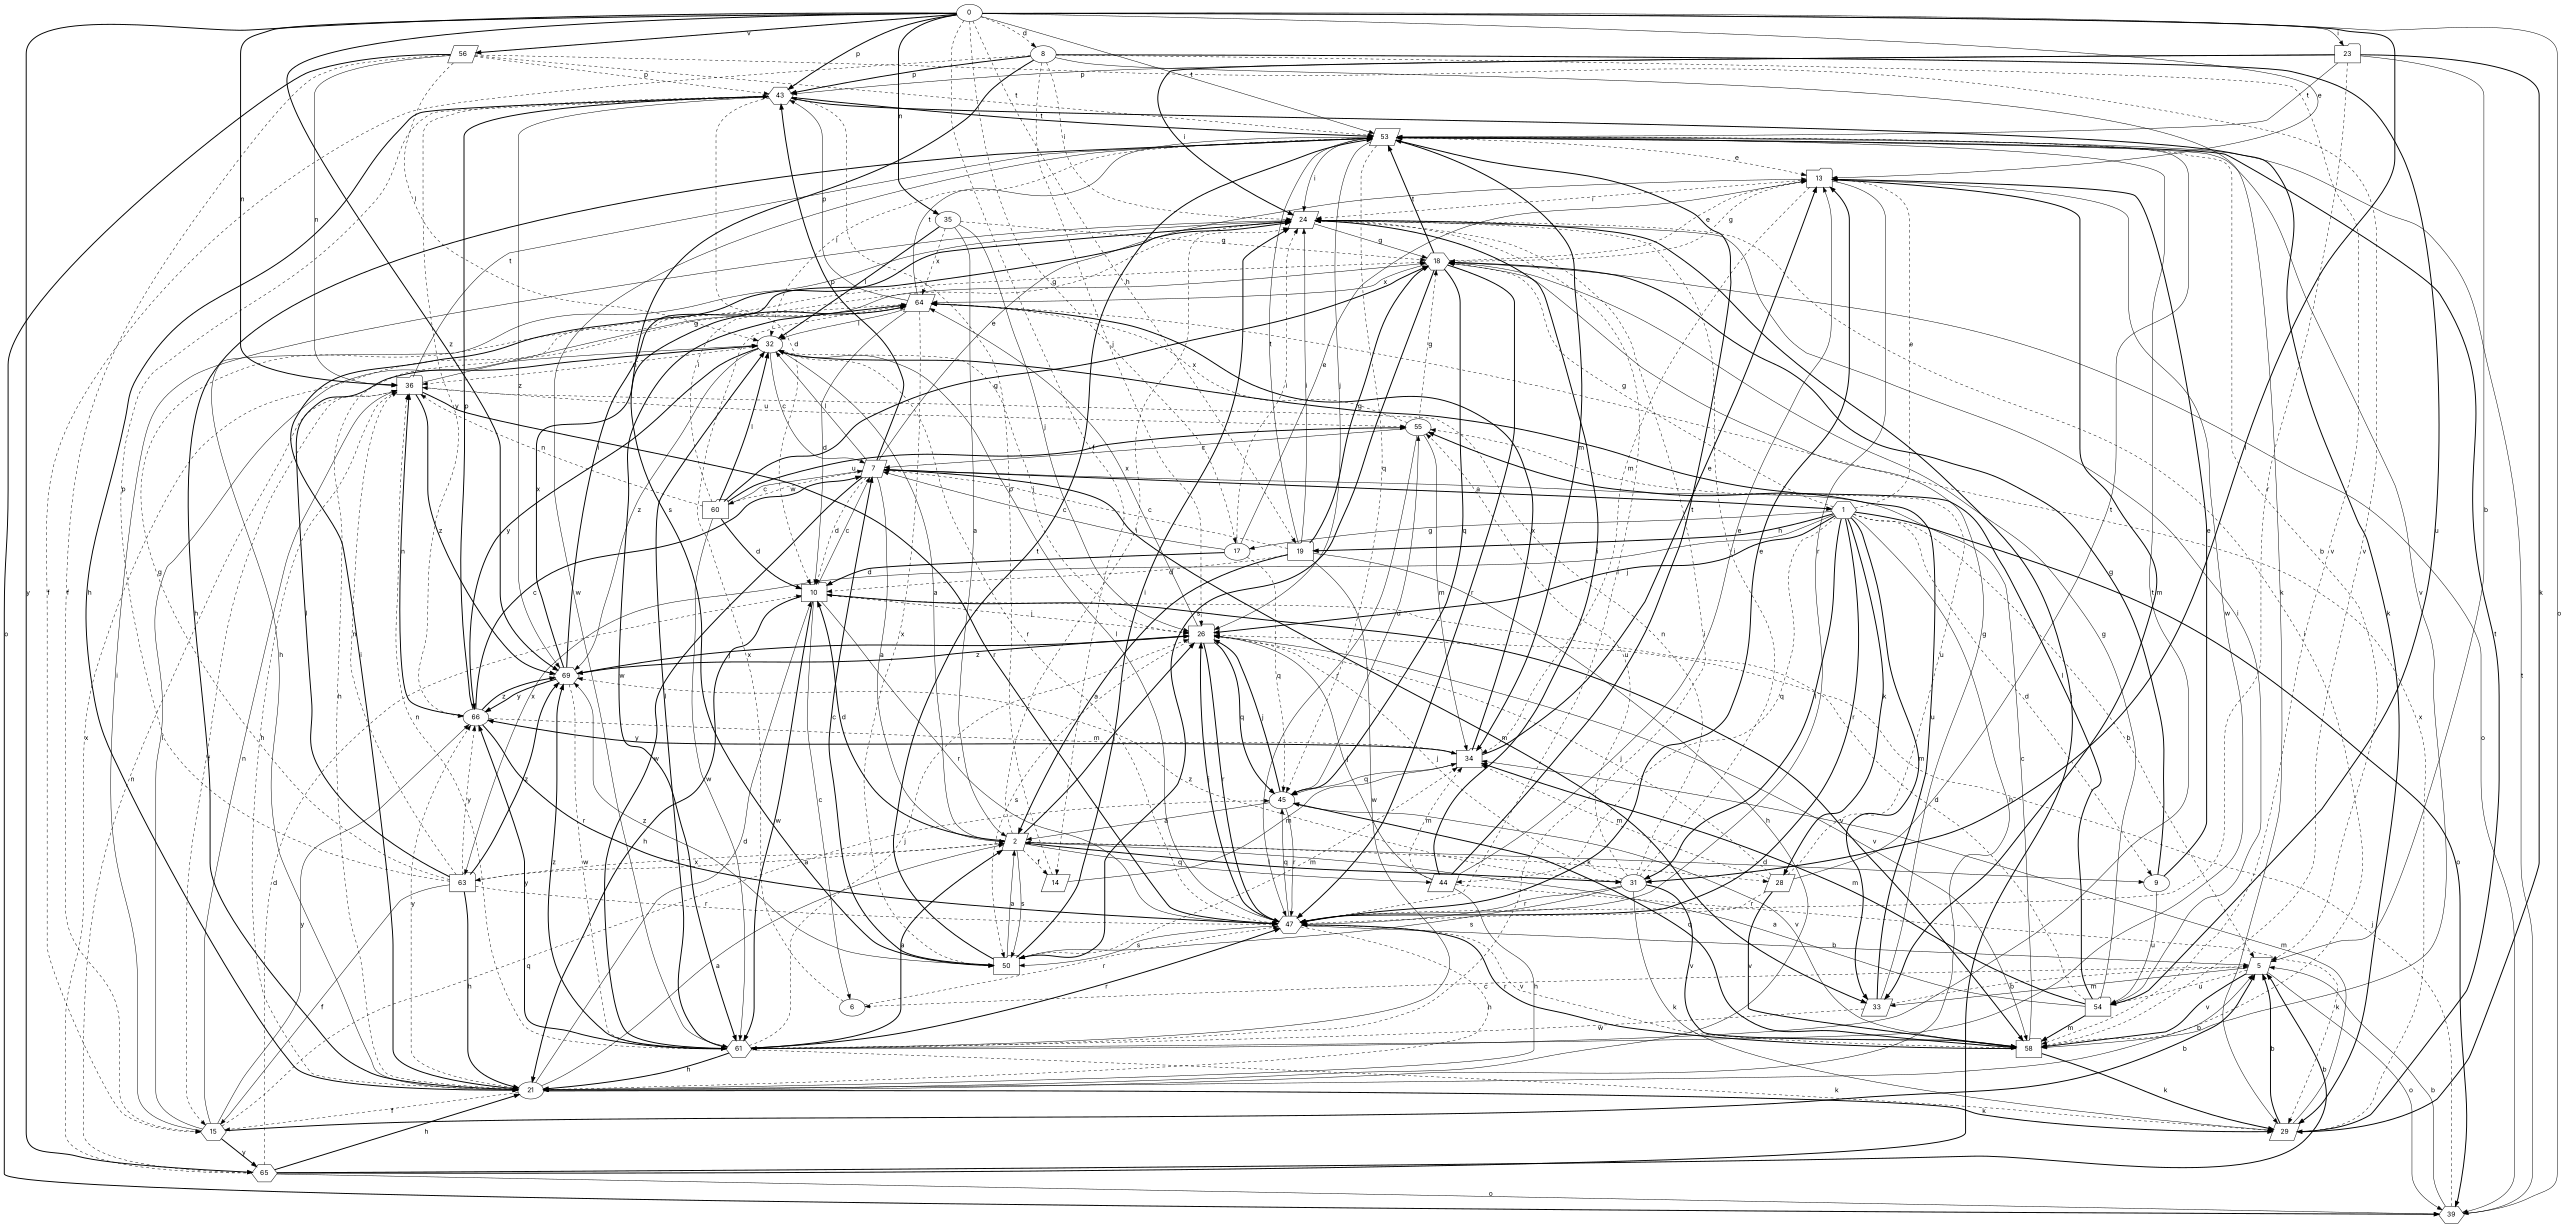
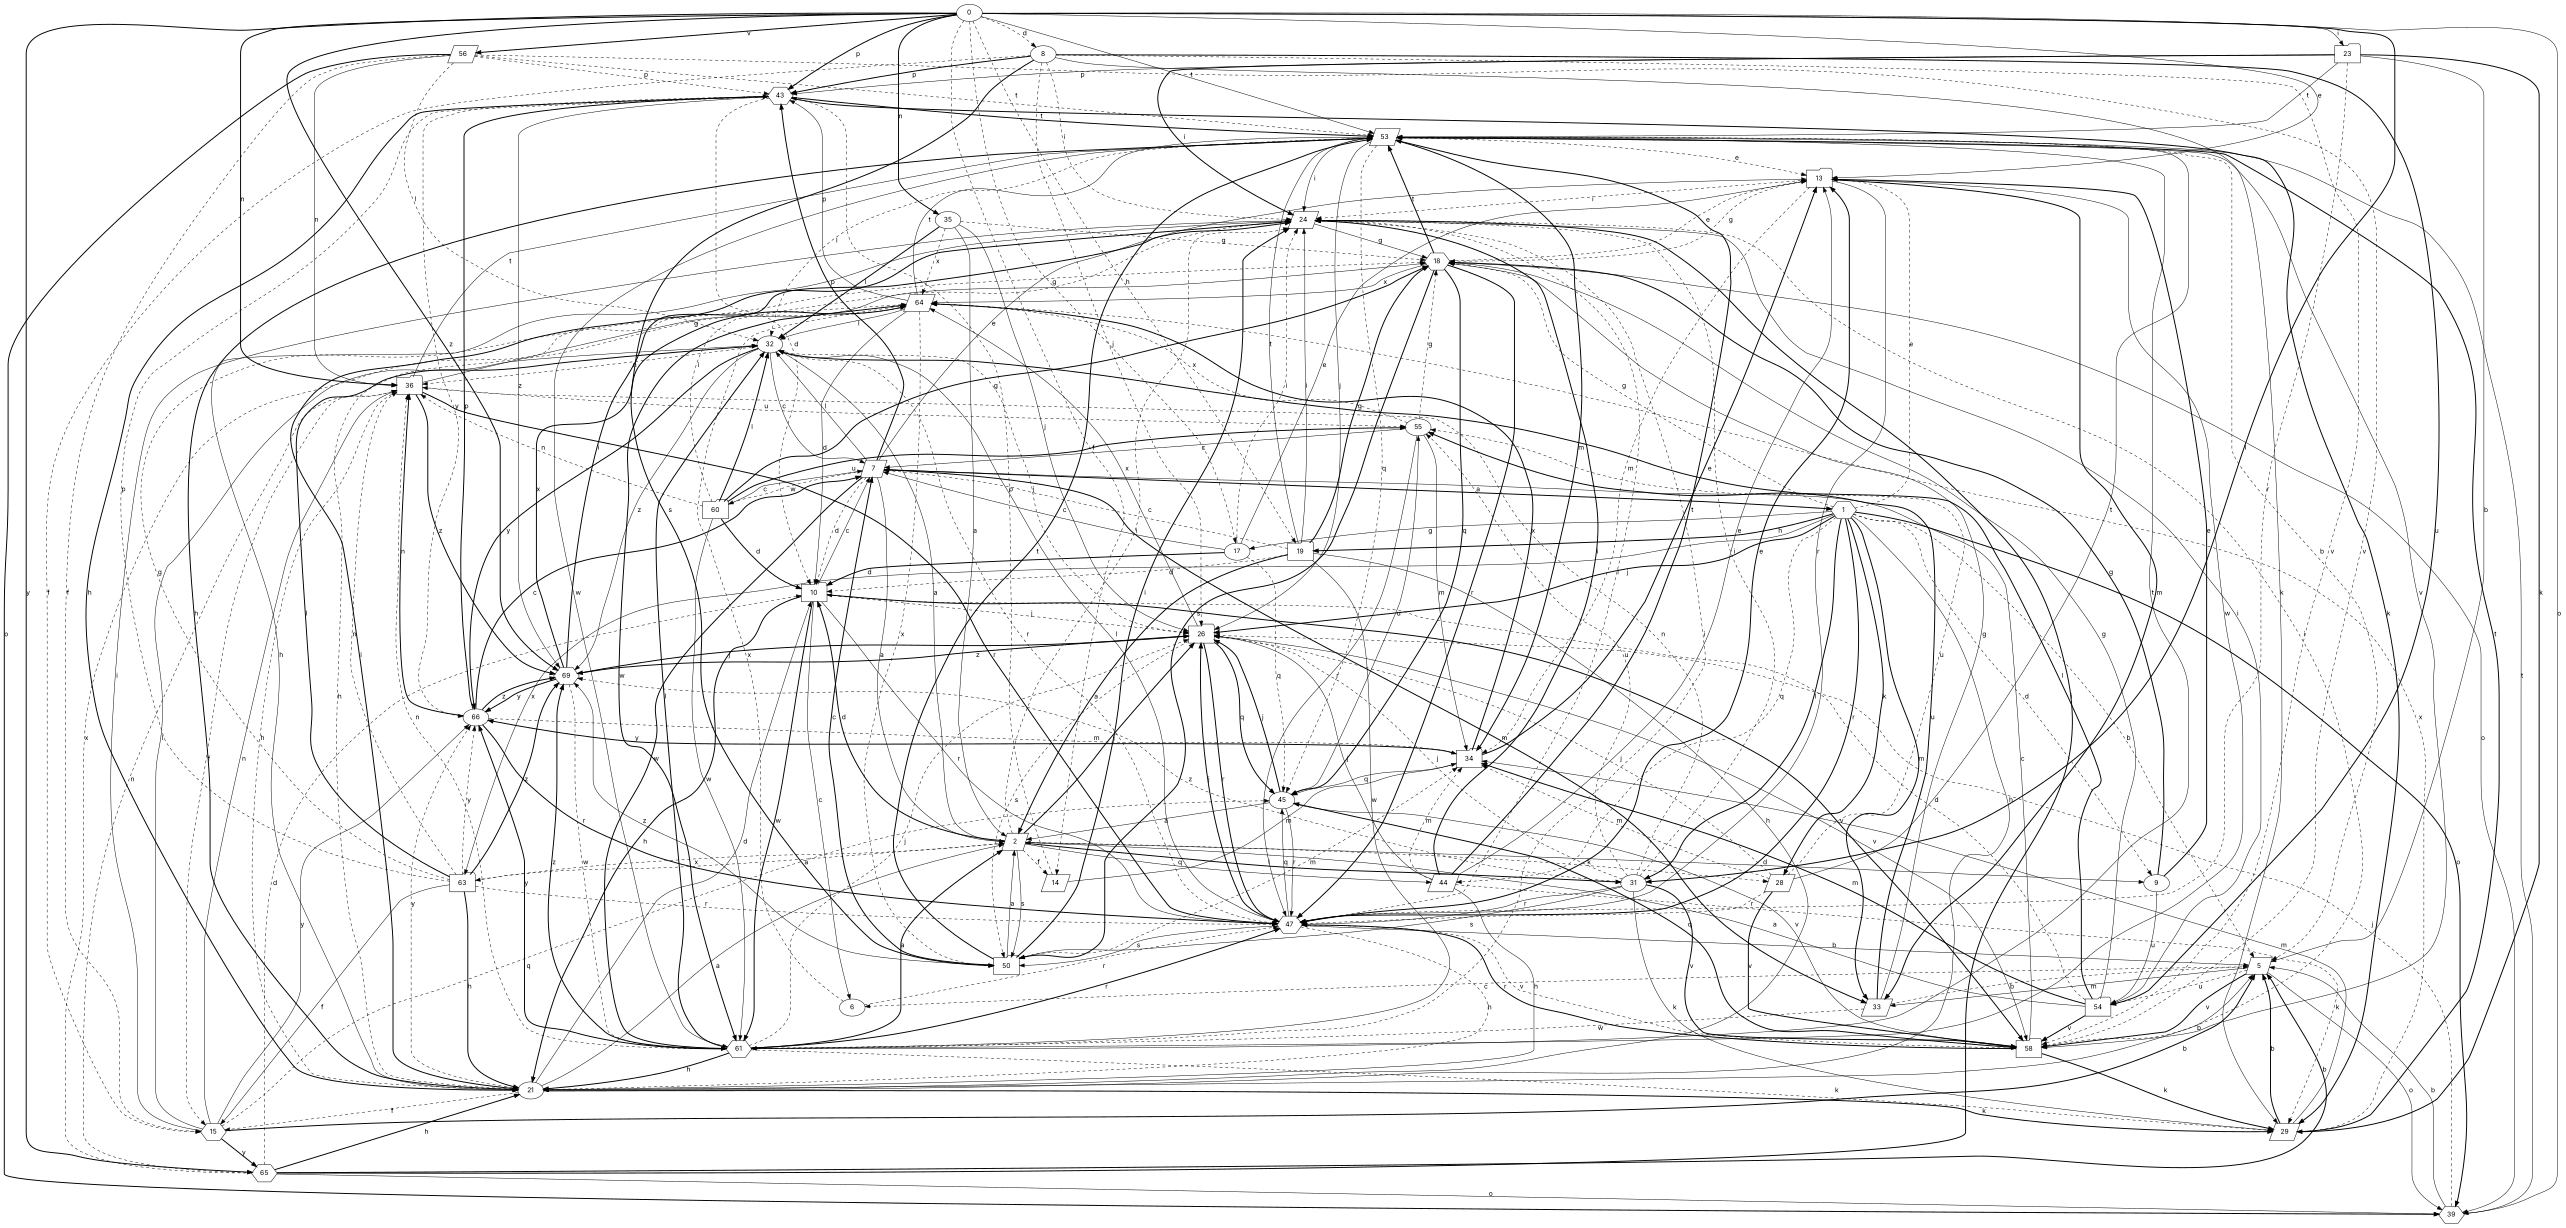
edge "54" -> "58": label "m" -> "v"
